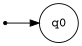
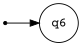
node "q0": label "q0" -> "q6"
